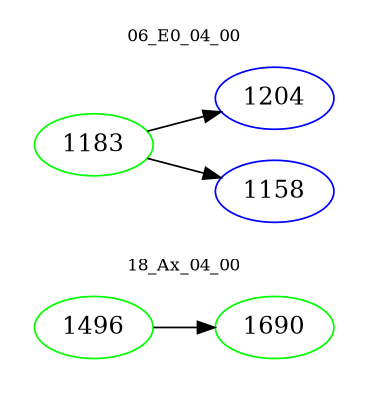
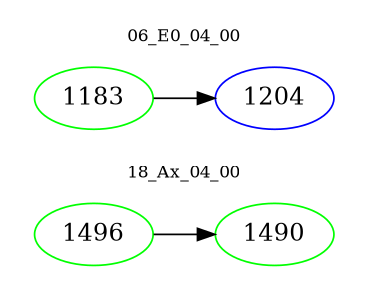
node "1158": removed
node "1690": label "1690" -> "1490"
